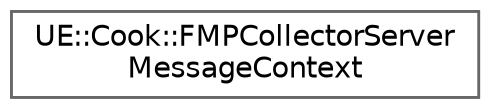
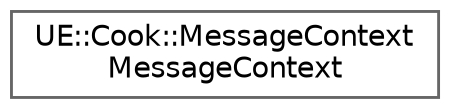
node "UE::Cook::FMPCollectorServer MessageContext": label "UE::Cook::FMPCollectorServer MessageContext" -> "UE::Cook::MessageContext MessageContext"
